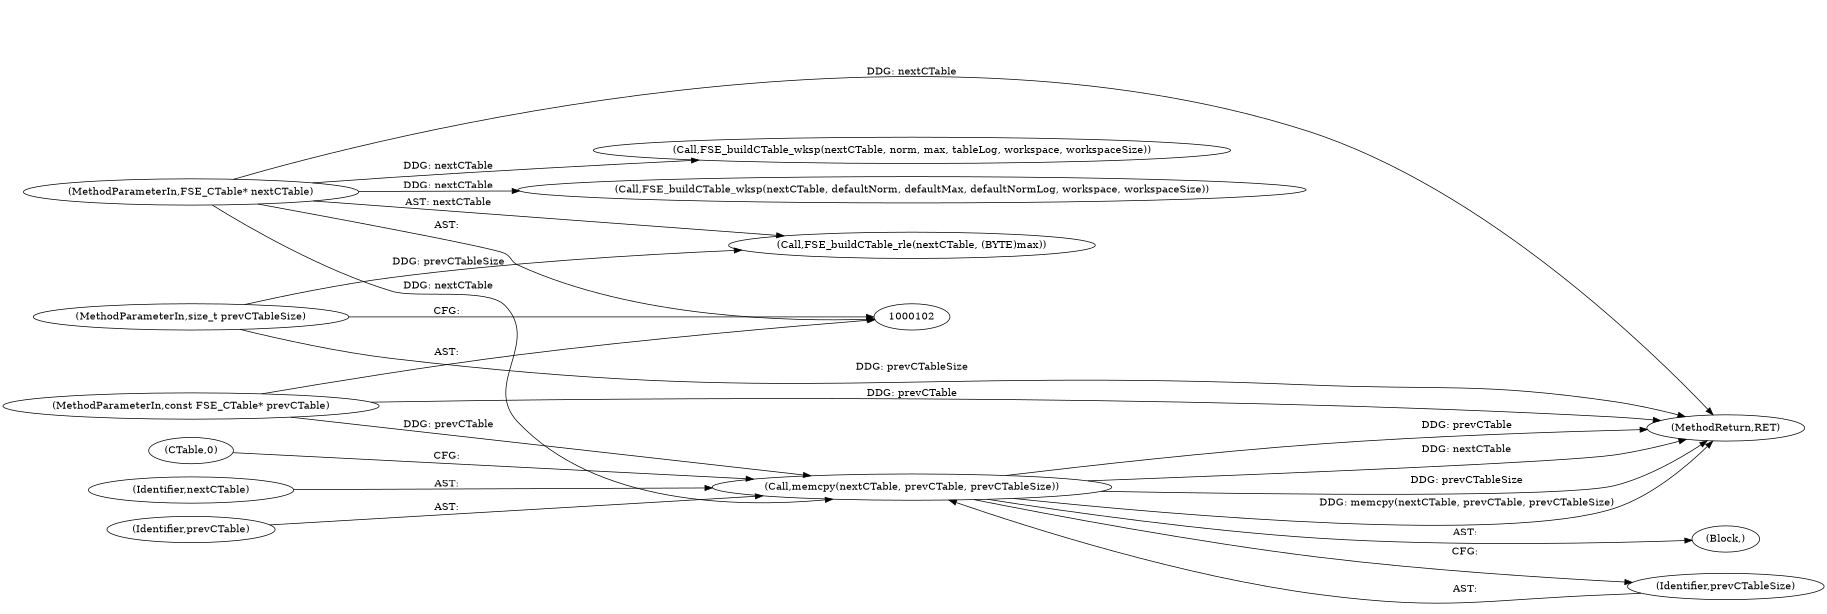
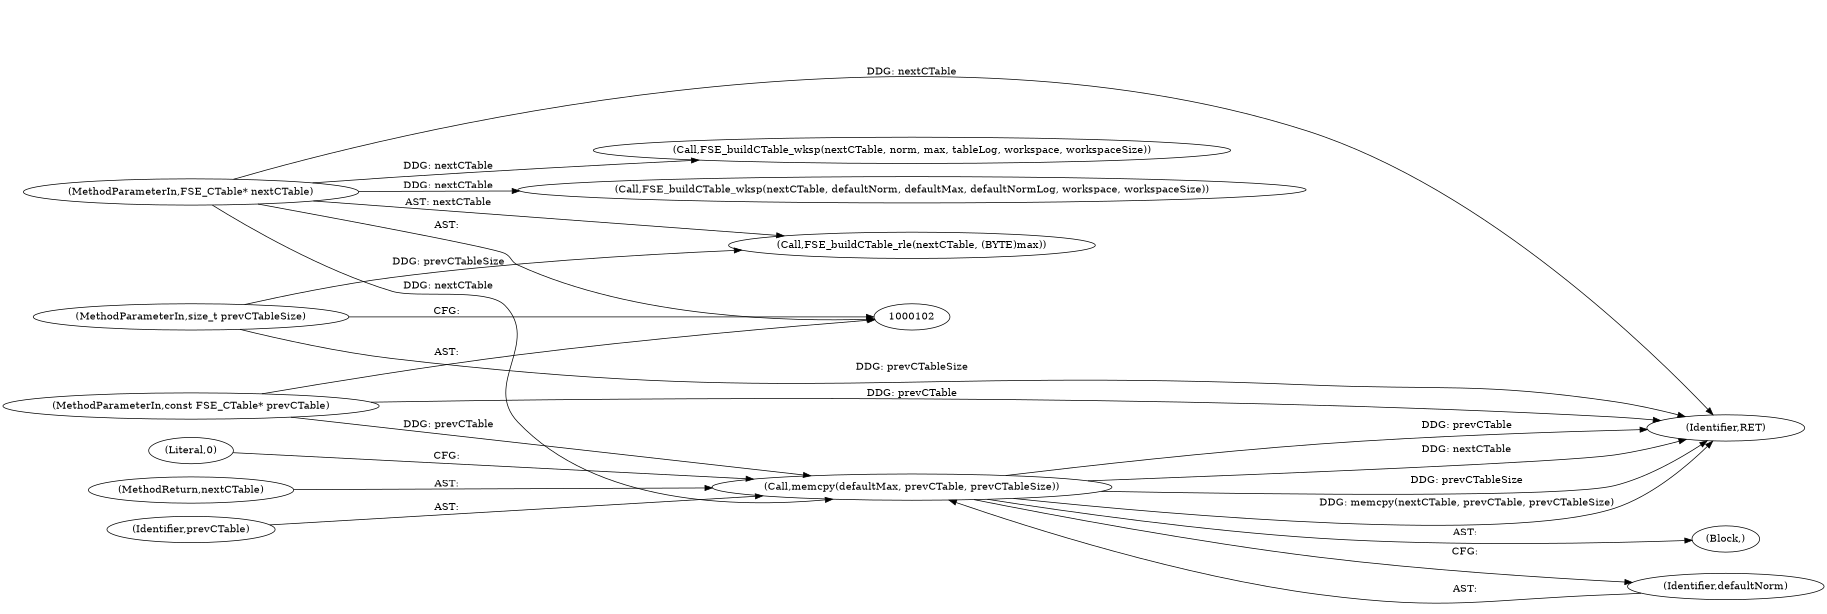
node "(MethodReturn,RET)": label "(MethodReturn,RET)" -> "(Identifier,RET)"
node "(CTable,0)": label "(CTable,0)" -> "(Literal,0)"
node "(Call,memcpy(nextCTable, prevCTable, prevCTableSize))": label "(Call,memcpy(nextCTable, prevCTable, prevCTableSize))" -> "(Call,memcpy(defaultMax, prevCTable, prevCTableSize))"
node "(Identifier,nextCTable)": label "(Identifier,nextCTable)" -> "(MethodReturn,nextCTable)"
node "(Identifier,prevCTableSize)": label "(Identifier,prevCTableSize)" -> "(Identifier,defaultNorm)"
